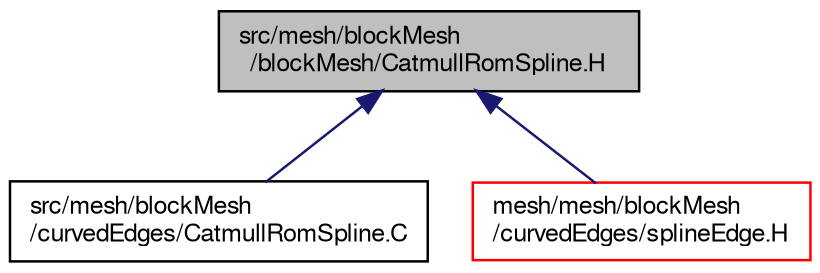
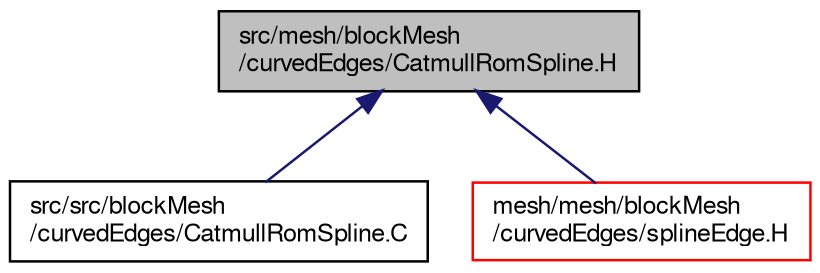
node "src/mesh/blockMesh /blockMesh/CatmullRomSpline.H": label "src/mesh/blockMesh /blockMesh/CatmullRomSpline.H" -> "src/mesh/blockMesh /curvedEdges/CatmullRomSpline.H"
node "src/mesh/blockMesh /curvedEdges/CatmullRomSpline.C": label "src/mesh/blockMesh /curvedEdges/CatmullRomSpline.C" -> "src/src/blockMesh /curvedEdges/CatmullRomSpline.C"
